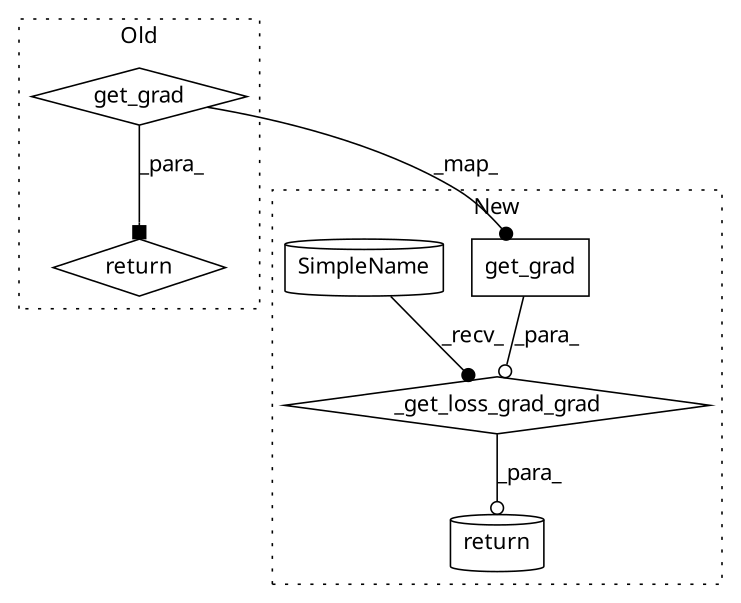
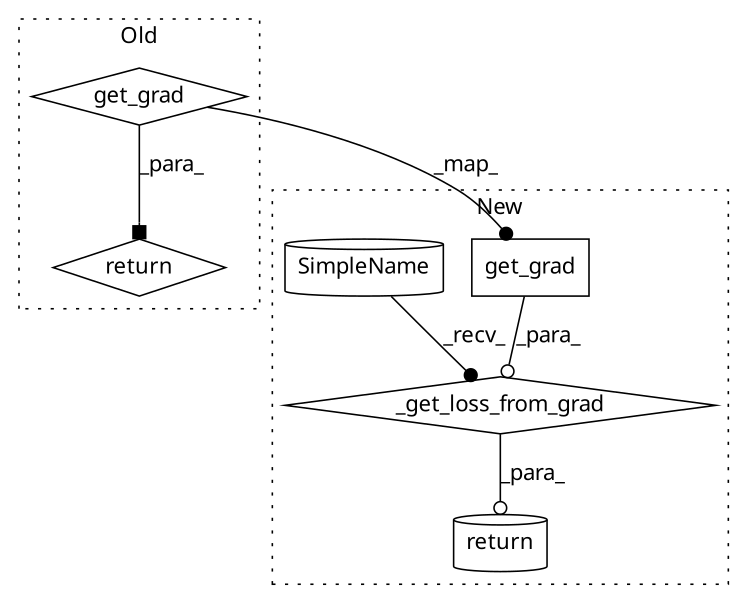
node "_get_loss_grad_grad": label "_get_loss_grad_grad" -> "_get_loss_from_grad"
